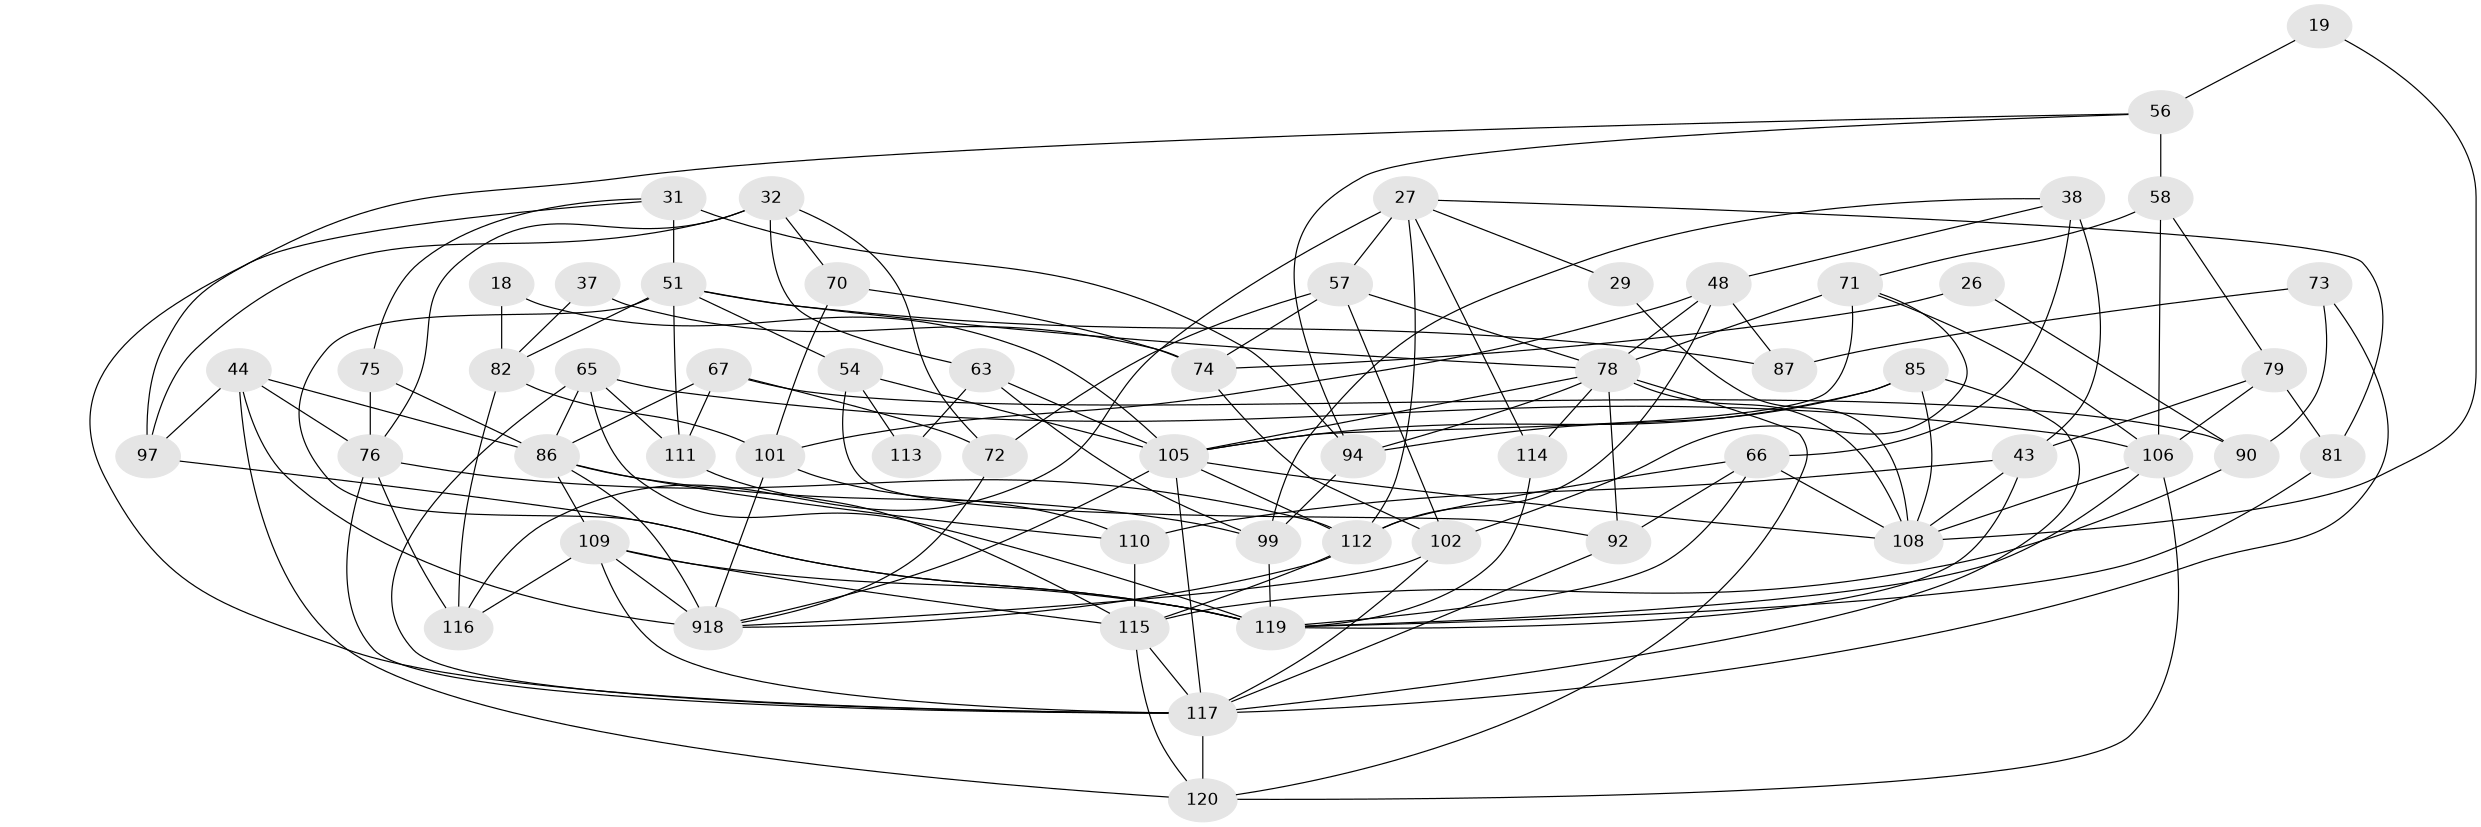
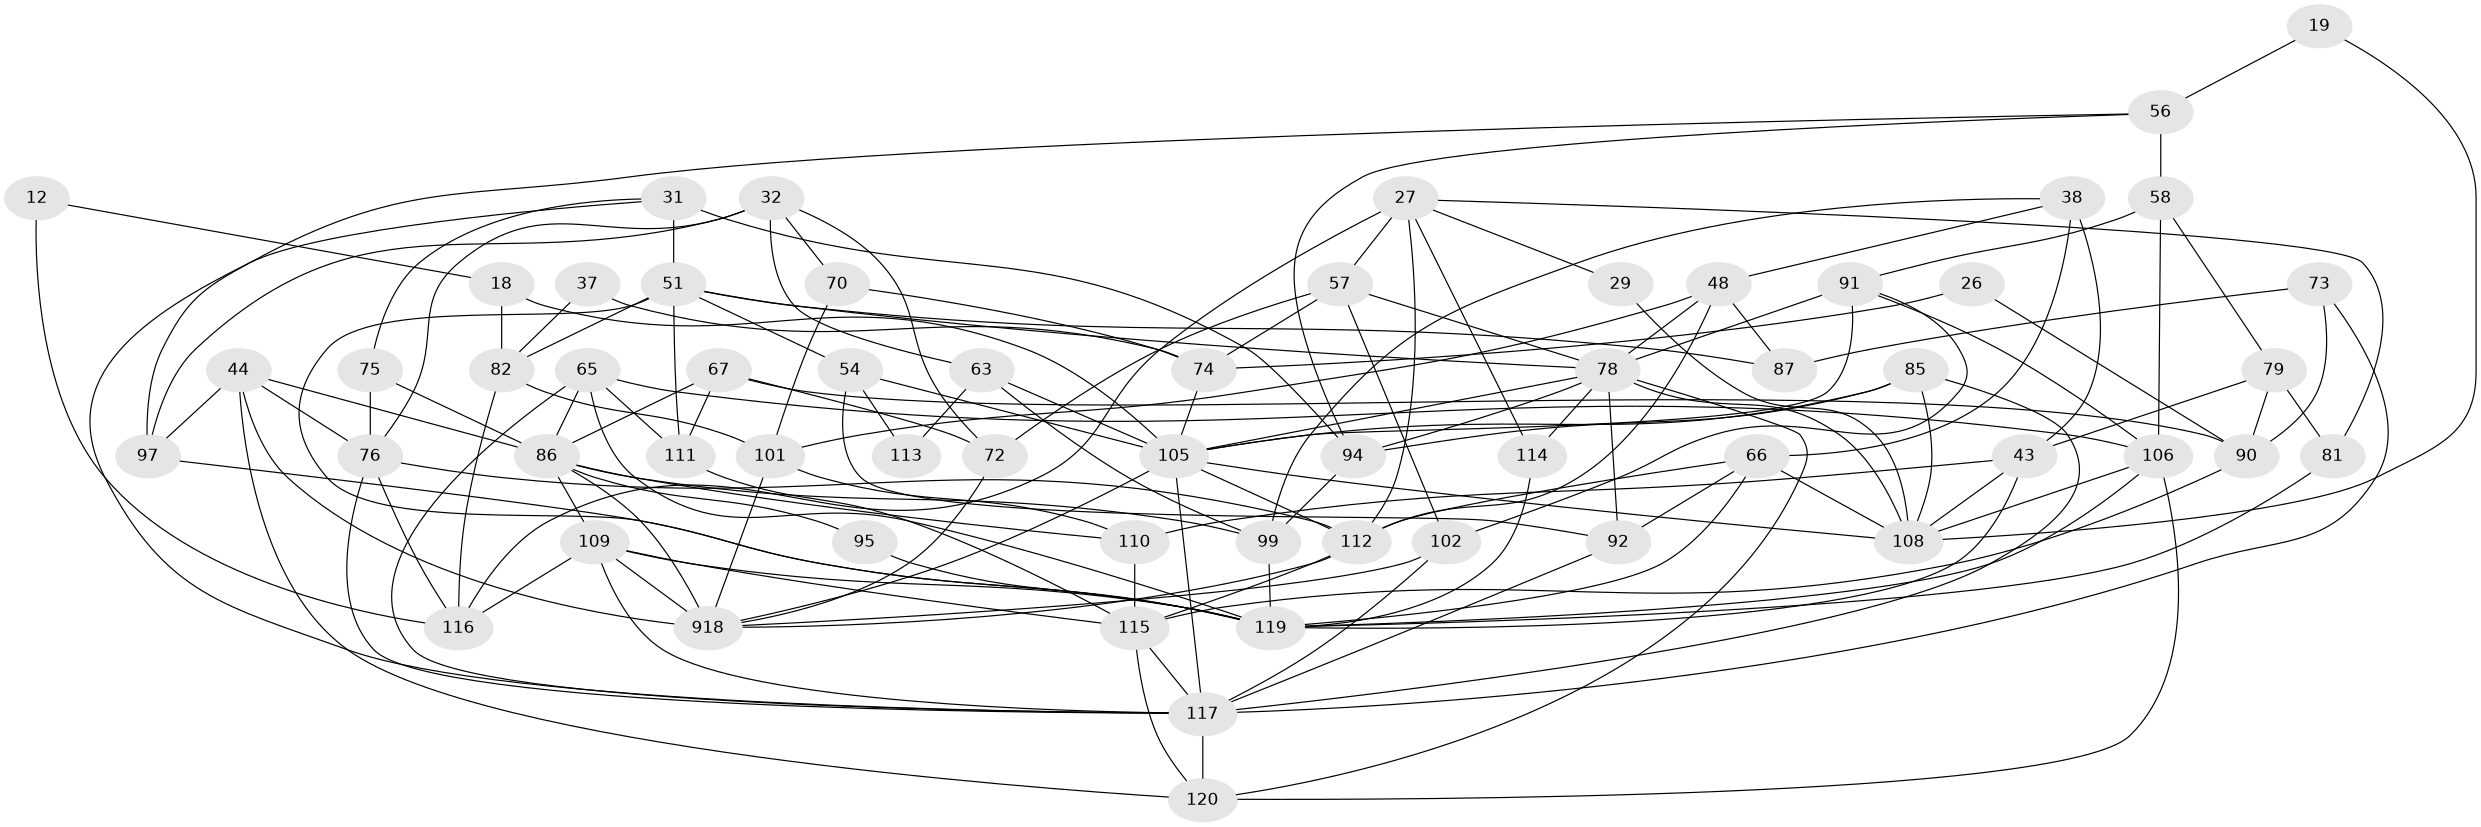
node "12": added
node "71": label "71" -> "91"
edge "79" -- "106": now "79" -- "90"
edge "74" -- "102": now "74" -- "105"
node "95": added
